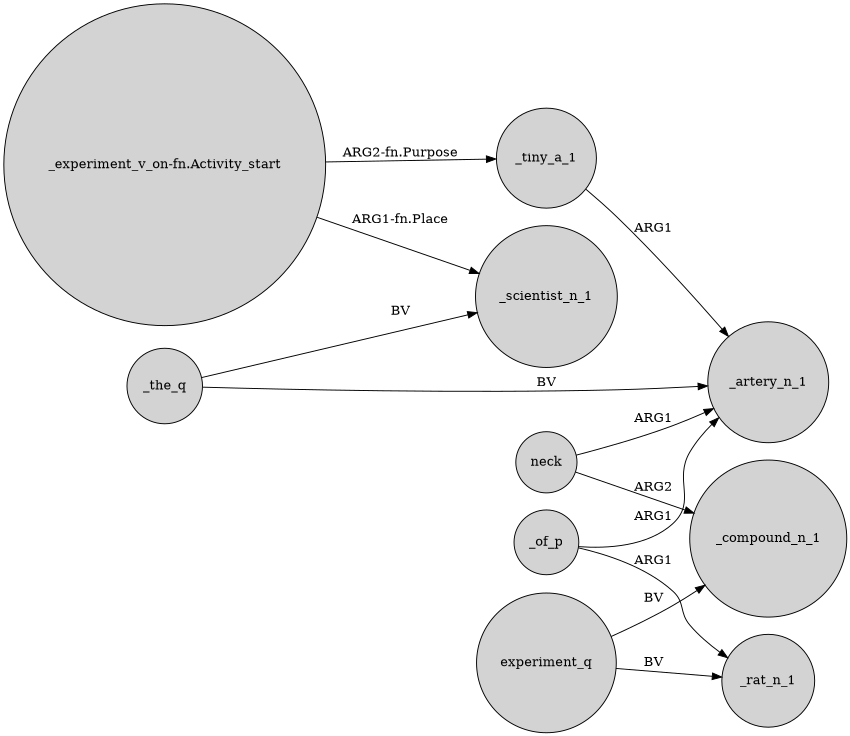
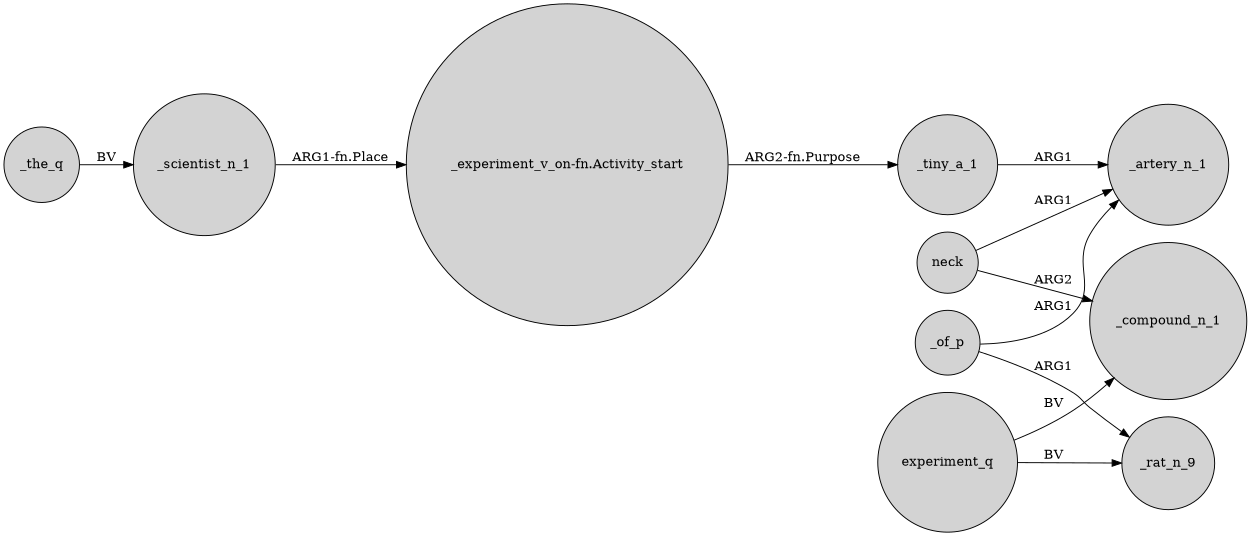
edge "_experiment_v_on-fn.Activity_start" -> "_scientist_n_1": reversed
edge "_the_q" -> "_artery_n_1": removed, label "BV"
node "_rat_n_1": label "_rat_n_1" -> "_rat_n_9"
